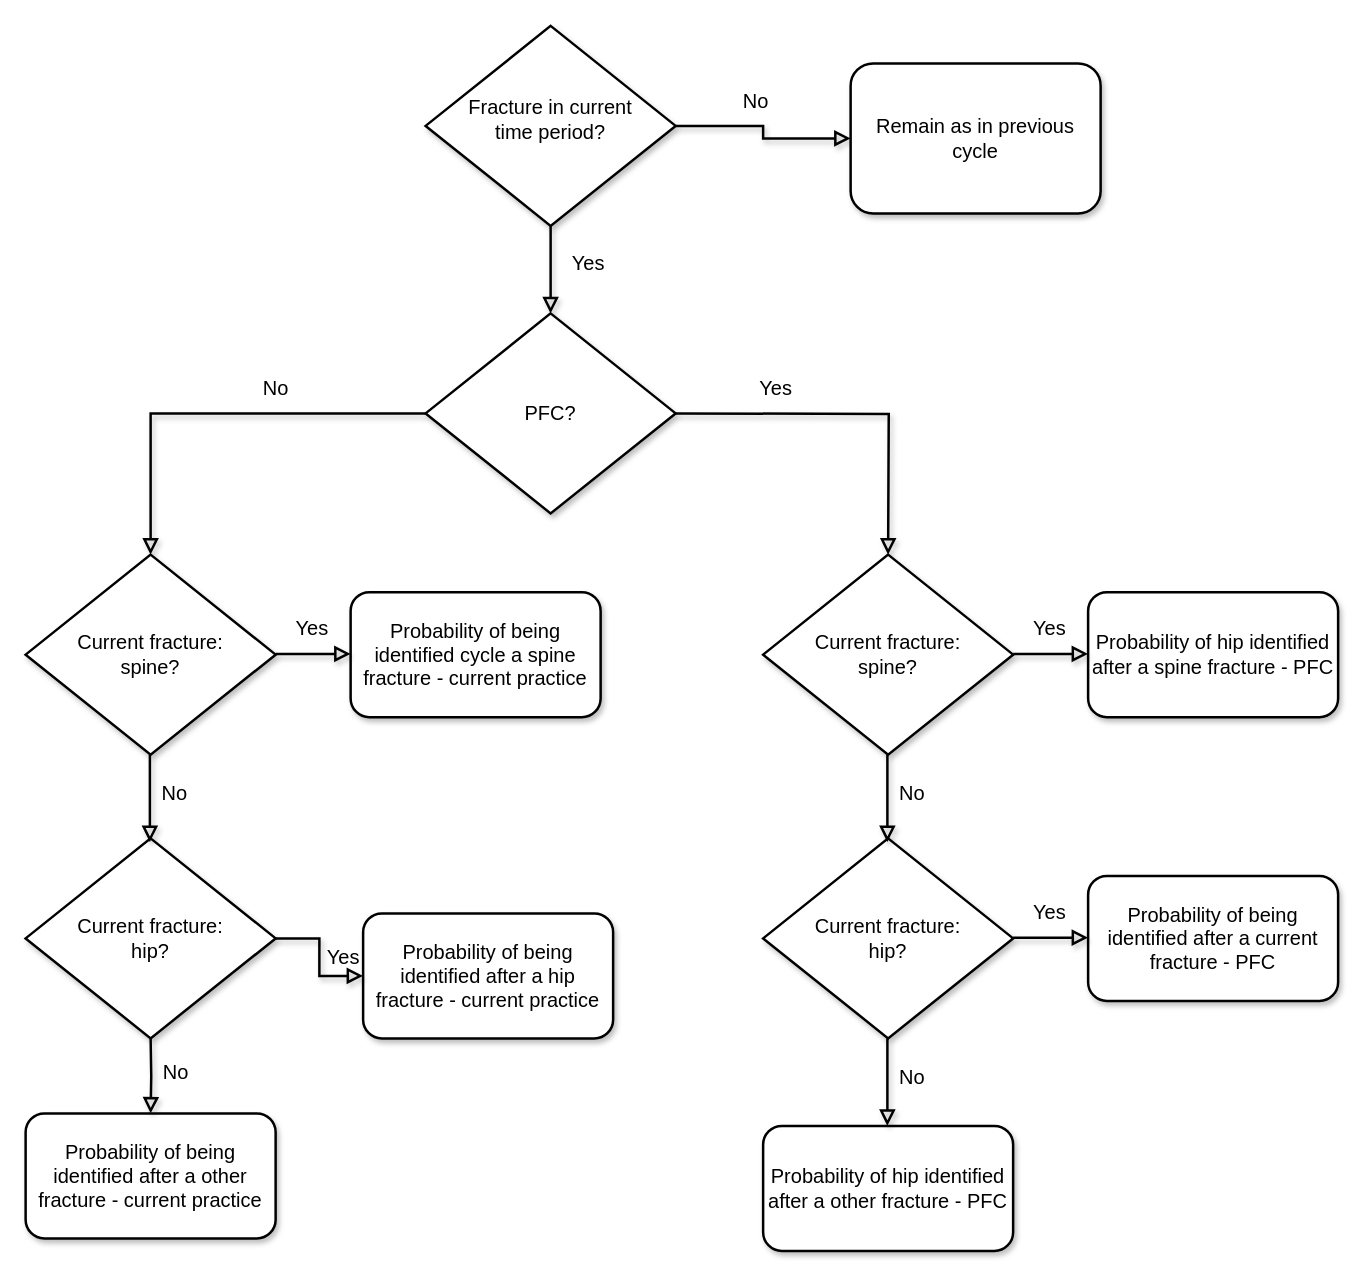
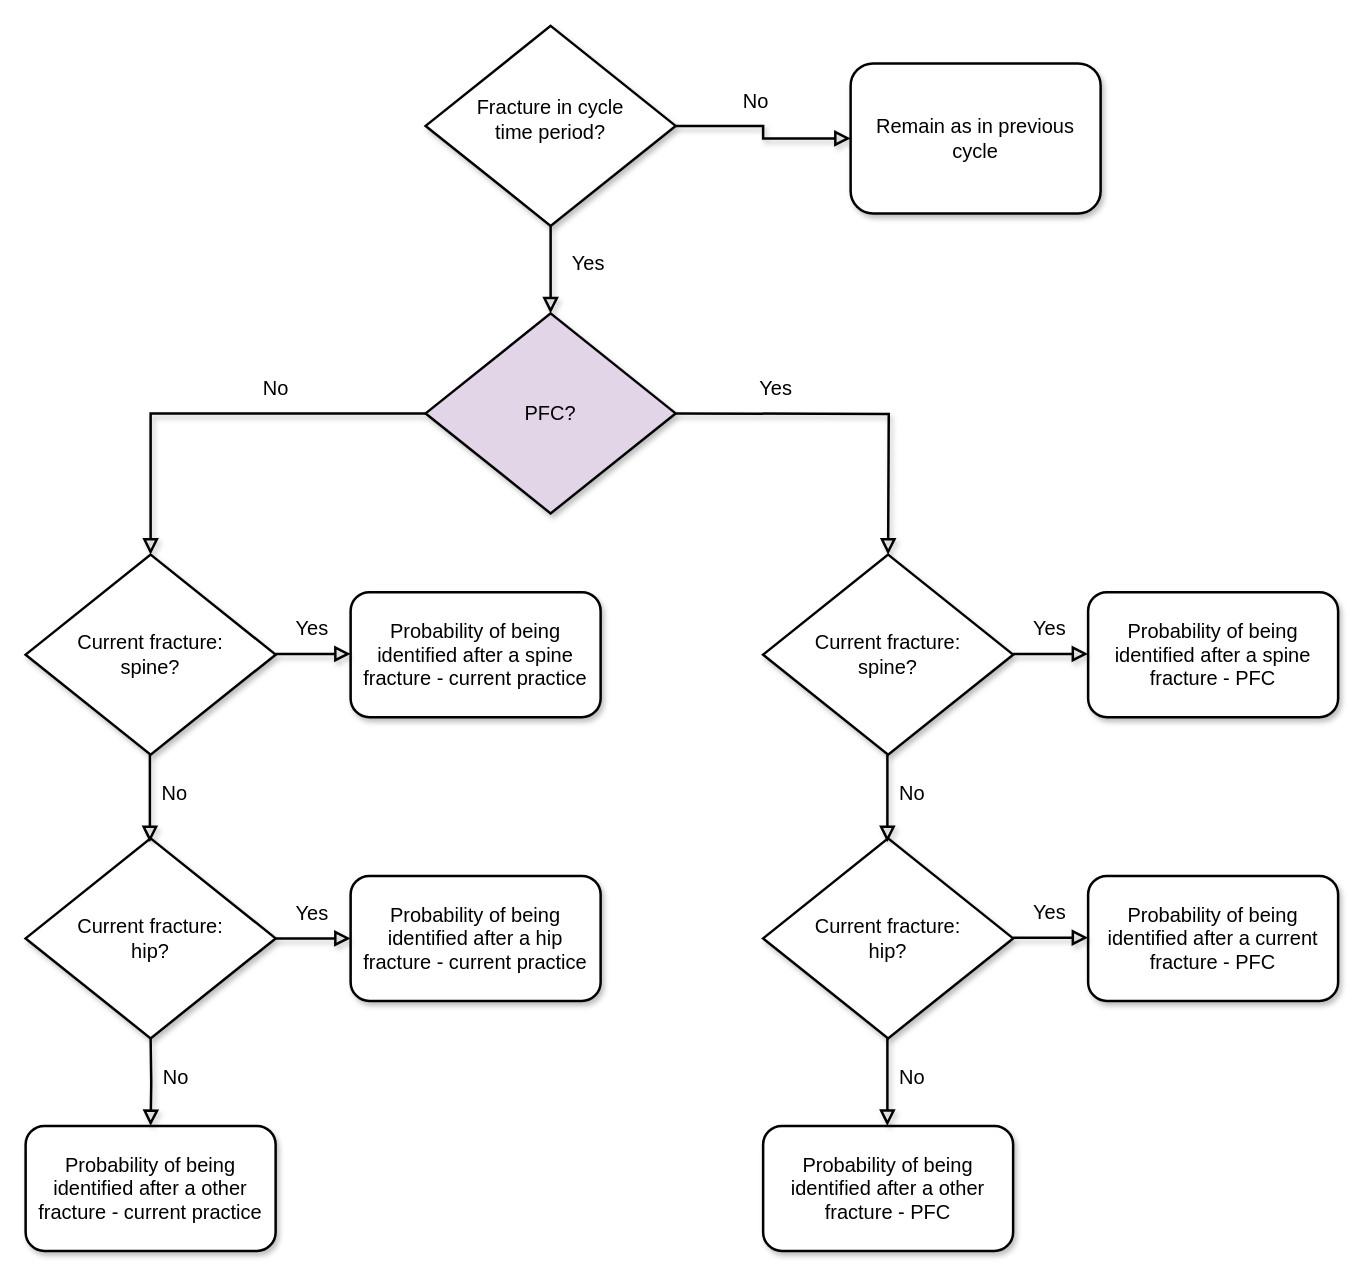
node "Fracture in current time period?": label "Fracture in current time period?" -> "Fracture in cycle time period?"
node "PFC?": fillcolor #ffffff -> #e1d5e7
node "Probability of being identified cycle a spine fracture - current practice": label "Probability of being identified cycle a spine fracture - current practice" -> "Probability of being identified after a spine fracture - current practice"
node "Probability of hip identified after a spine fracture - PFC": label "Probability of hip identified after a spine fracture - PFC" -> "Probability of being identified after a spine fracture - PFC"
node "Probability of being identified after a hip fracture - current practice": moved (488, 976) -> (476, 938)
node "Probability of being identified after a other fracture - current practice": moved (151, 1176) -> (151, 1188)
node "Probability of hip identified after a other fracture - PFC": label "Probability of hip identified after a other fracture - PFC" -> "Probability of being identified after a other fracture - PFC"
